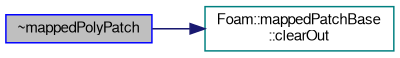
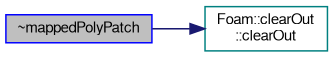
node "Foam::mappedPatchBase ::clearOut": label "Foam::mappedPatchBase ::clearOut" -> "Foam::clearOut ::clearOut"
